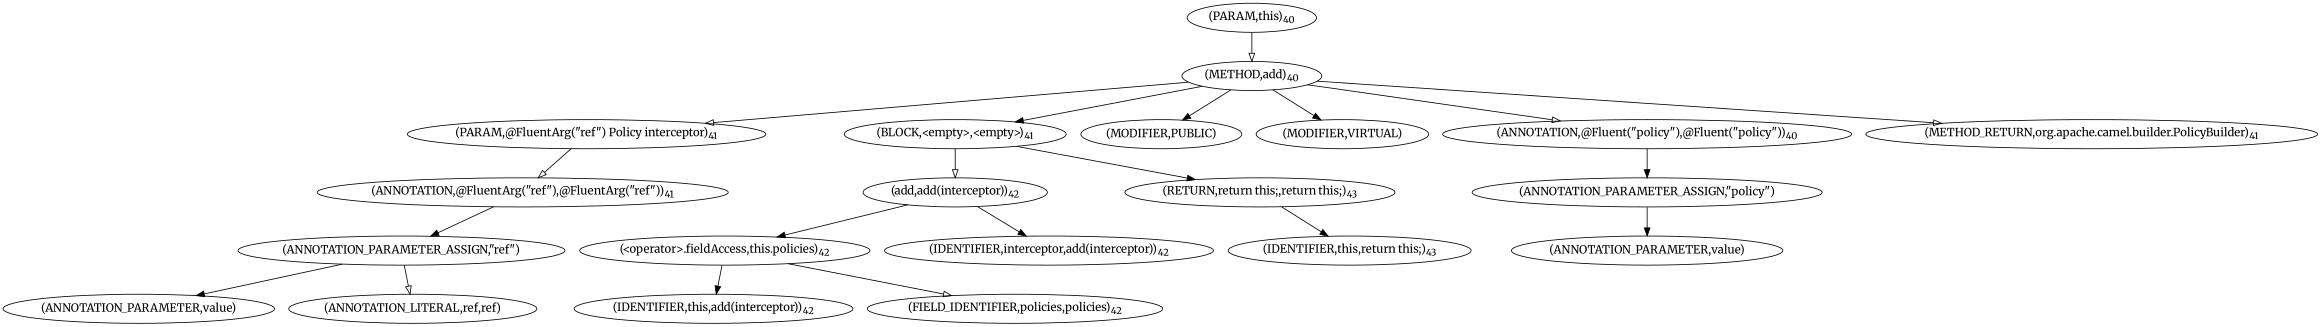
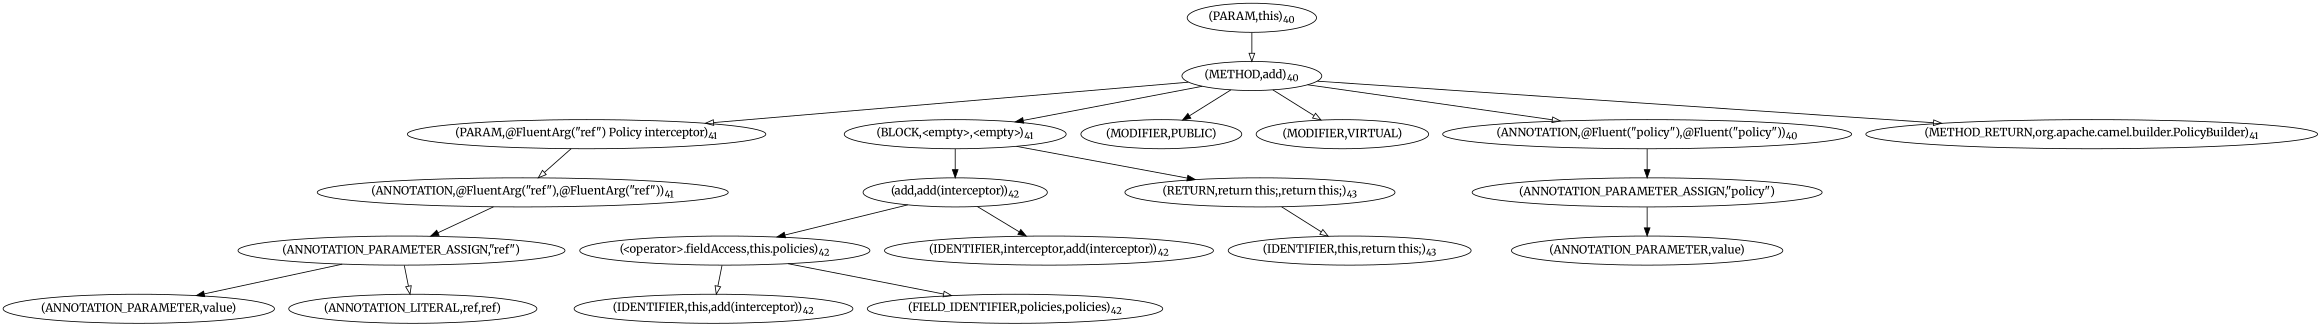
edge "(METHOD,add)" -> "(MODIFIER,VIRTUAL)": arrowhead normal -> onormal
edge "(BLOCK,<empty>,<empty>)" -> "(add,add(interceptor))": arrowhead onormal -> normal
edge "(RETURN,return this;,return this;)" -> "(IDENTIFIER,this,return this;)": arrowhead normal -> onormal
edge "(<operator>.fieldAccess,this.policies)" -> "(IDENTIFIER,this,add(interceptor))": arrowhead normal -> onormal
